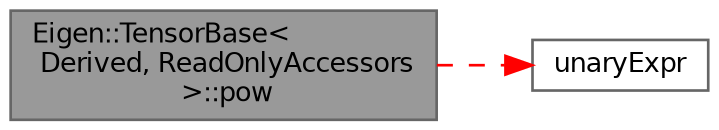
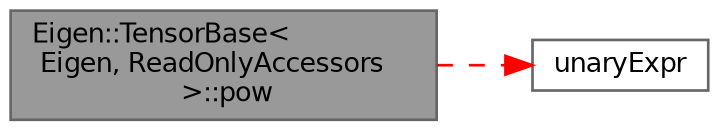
node "Eigen::TensorBase< Derived, ReadOnlyAccessors >::pow": label "Eigen::TensorBase< Derived, ReadOnlyAccessors >::pow" -> "Eigen::TensorBase< Eigen, ReadOnlyAccessors >::pow"
